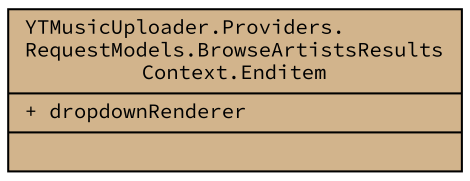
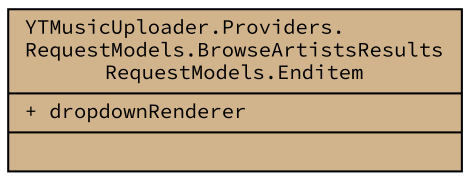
node "YTMusicUploader.Providers.": text "Context.Enditem" -> "RequestModels.Enditem"
